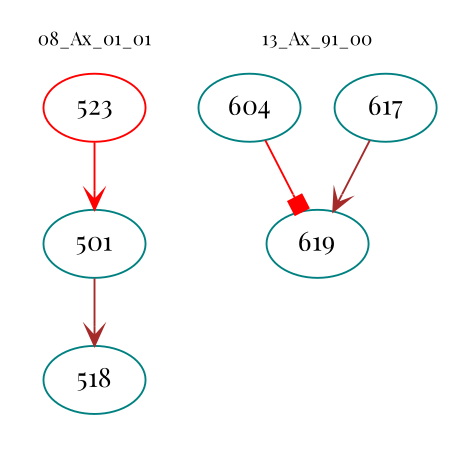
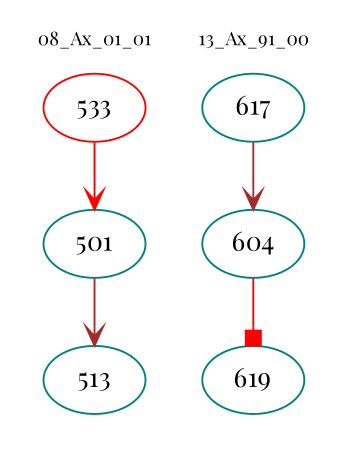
node "523": label "523" -> "533"
edge "617" -> "619": now "617" -> "604"
node "518": label "518" -> "513"
